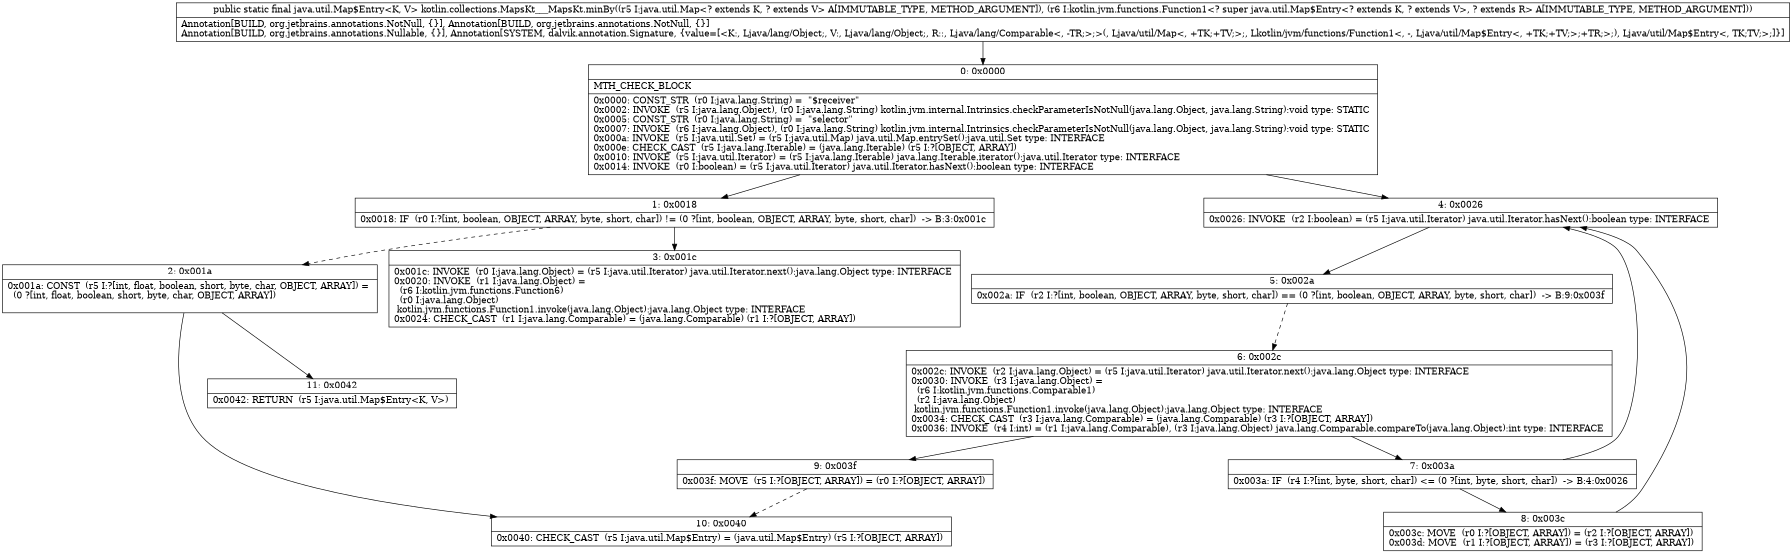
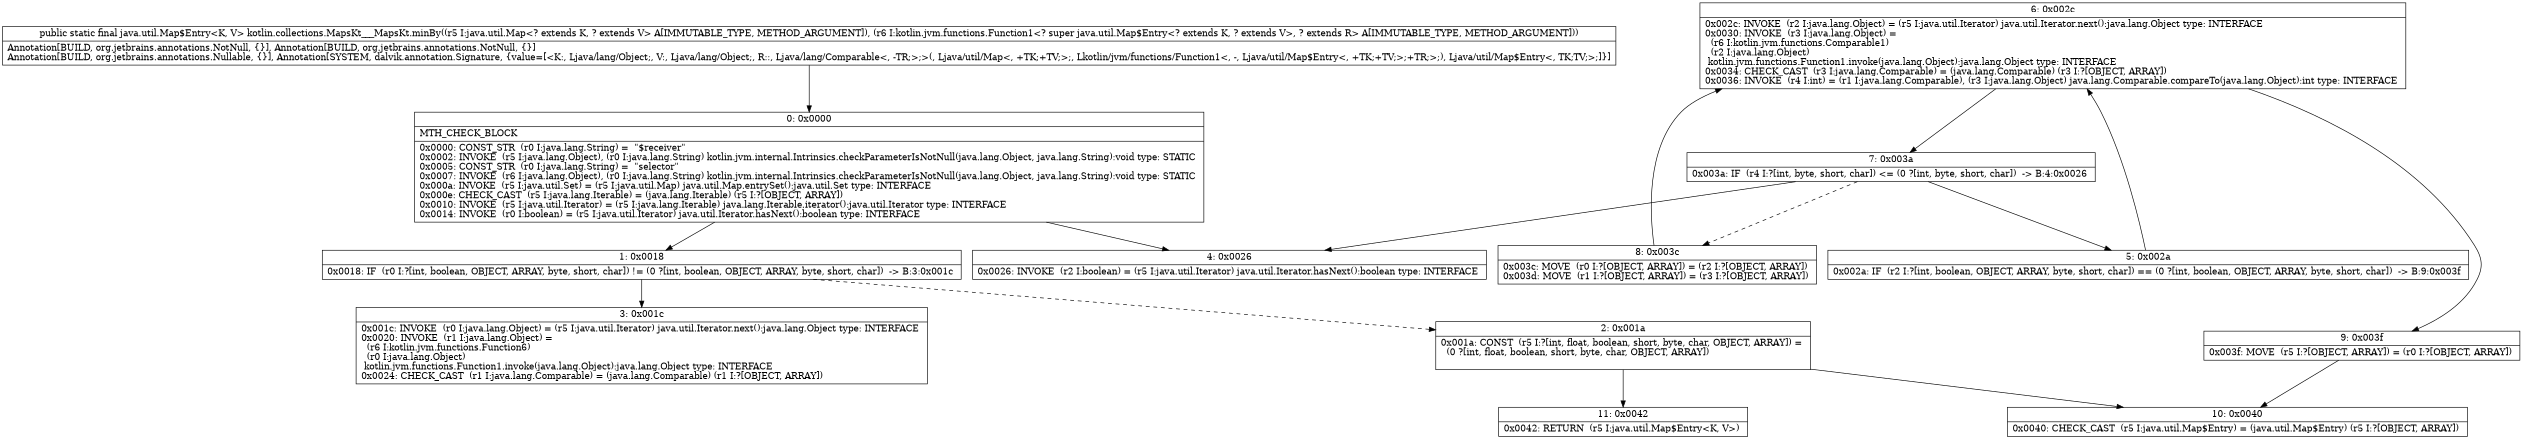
edge "4: 0x0026" -> "5: 0x002a": now "7: 0x003a" -> "5: 0x002a"
edge "5: 0x002a" -> "6: 0x002c": style dashed -> solid
edge "8: 0x003c" -> "4: 0x0026": now "8: 0x003c" -> "6: 0x002c"
edge "7: 0x003a" -> "8: 0x003c": style solid -> dashed
edge "9: 0x003f" -> "10: 0x0040": style dashed -> solid
